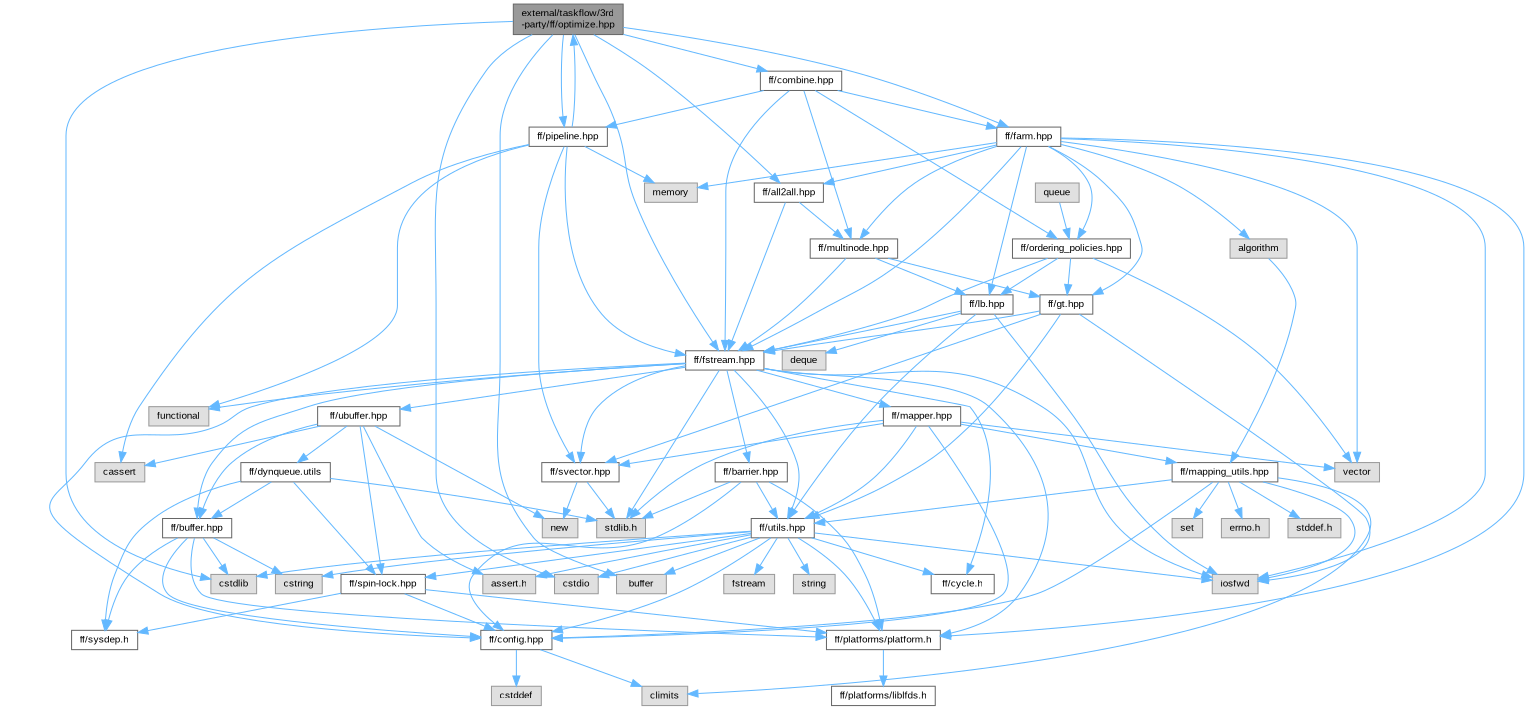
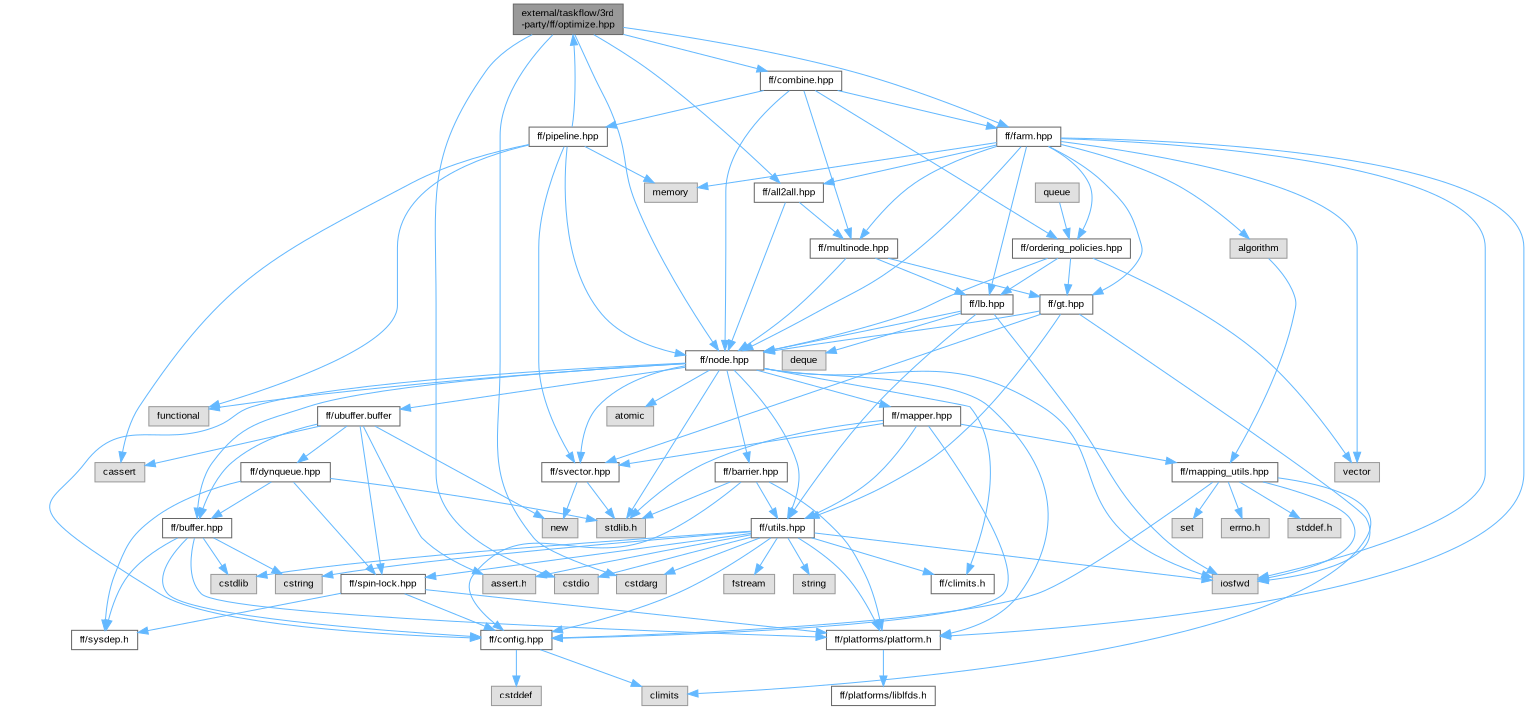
edge "external/taskflow/3rd -party/ff/optimize.hpp" -> "ff/pipeline.hpp": removed
edge "external/taskflow/3rd -party/ff/optimize.hpp" -> "cstdlib": removed
node "ff/fstream.hpp": label "ff/fstream.hpp" -> "ff/node.hpp"
node "ff/ubuffer.hpp": label "ff/ubuffer.hpp" -> "ff/ubuffer.buffer"
node "atomic": added
edge "ff/mapper.hpp" -> "vector": removed
node "ff/dynqueue.utils": label "ff/dynqueue.utils" -> "ff/dynqueue.hpp"
edge "ff/mapping_utils.hpp" -> "ff/utils.hpp": removed
node "buffer": label "buffer" -> "cstdarg"
node "ff/cycle.h": label "ff/cycle.h" -> "ff/climits.h"
